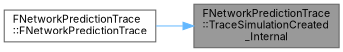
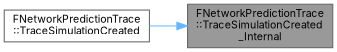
node "FNetworkPredictionTrace ::FNetworkPredictionTrace": label "FNetworkPredictionTrace ::FNetworkPredictionTrace" -> "FNetworkPredictionTrace ::TraceSimulationCreated"
